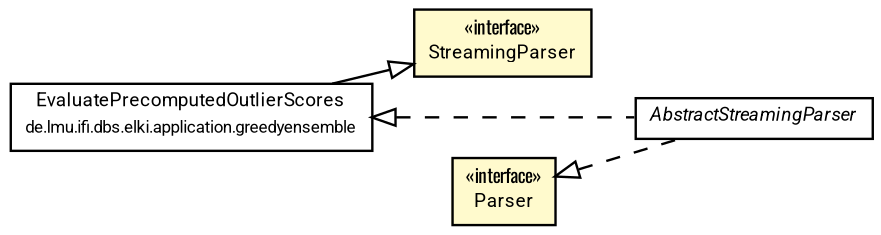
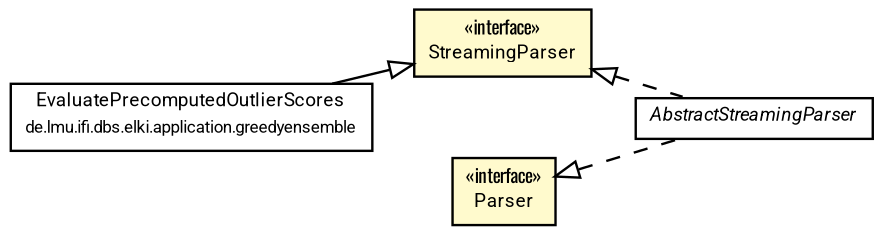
edge "AbstractStreamingParser" -> "EvaluatePrecomputedOutlierScores": now "AbstractStreamingParser" -> "StreamingParser"
